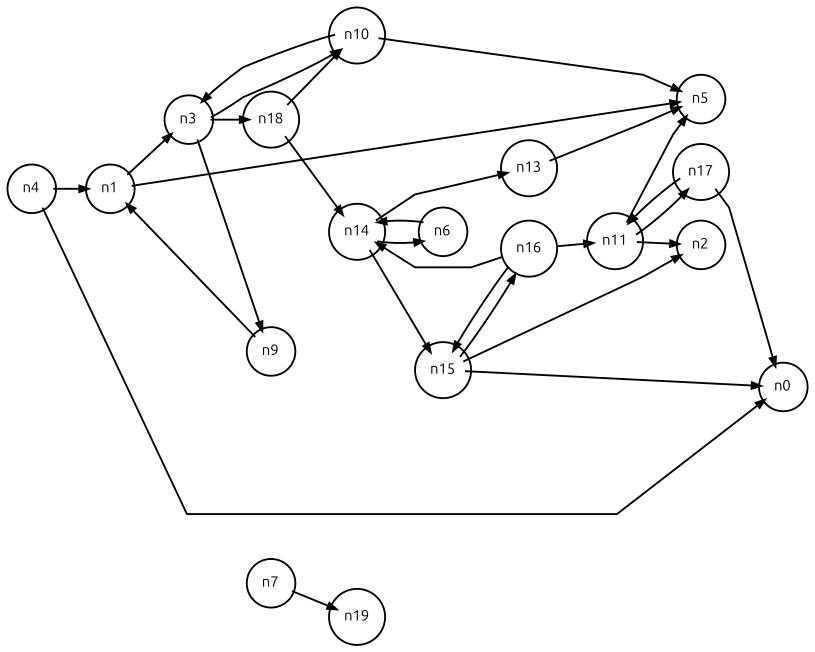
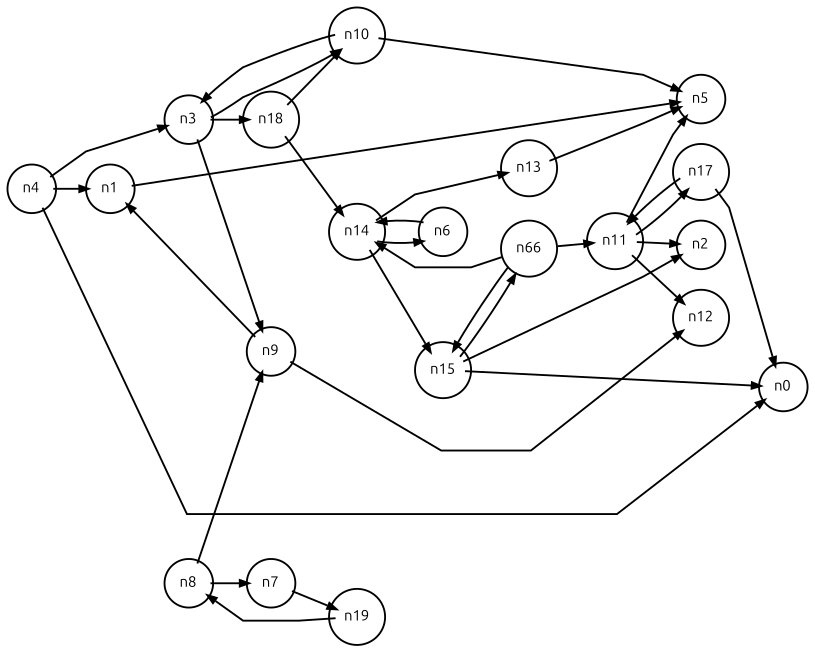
edge "n1" -> "n3": now "n4" -> "n3"
node "n16": label "n16" -> "n66"
node "n12": added
node "n8": added
